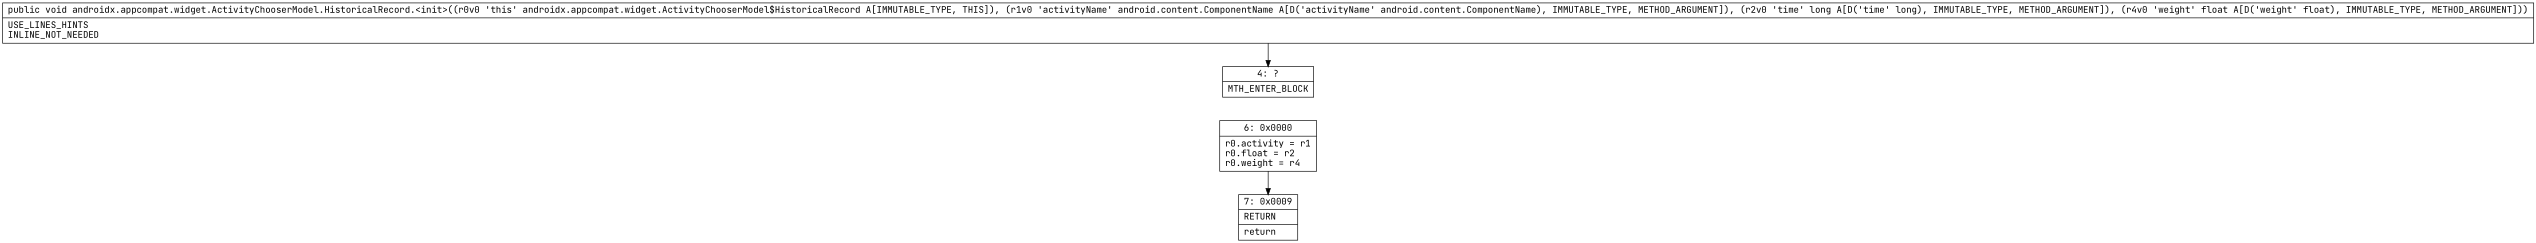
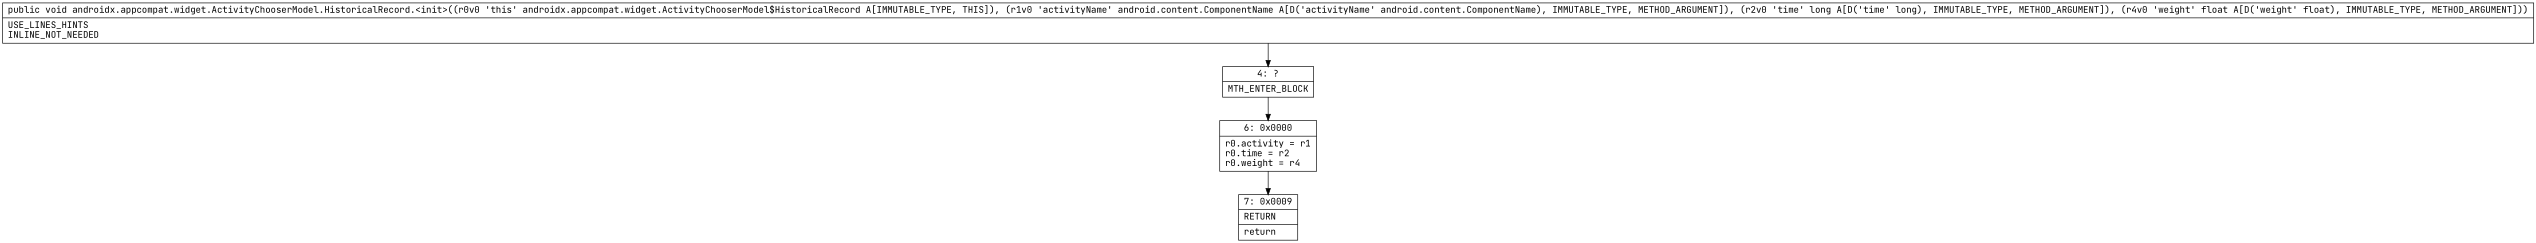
edge "4: ?" -> "6: 0x0000": added
node "6: 0x0000": text "r0.float = r2" -> "r0.time = r2"
